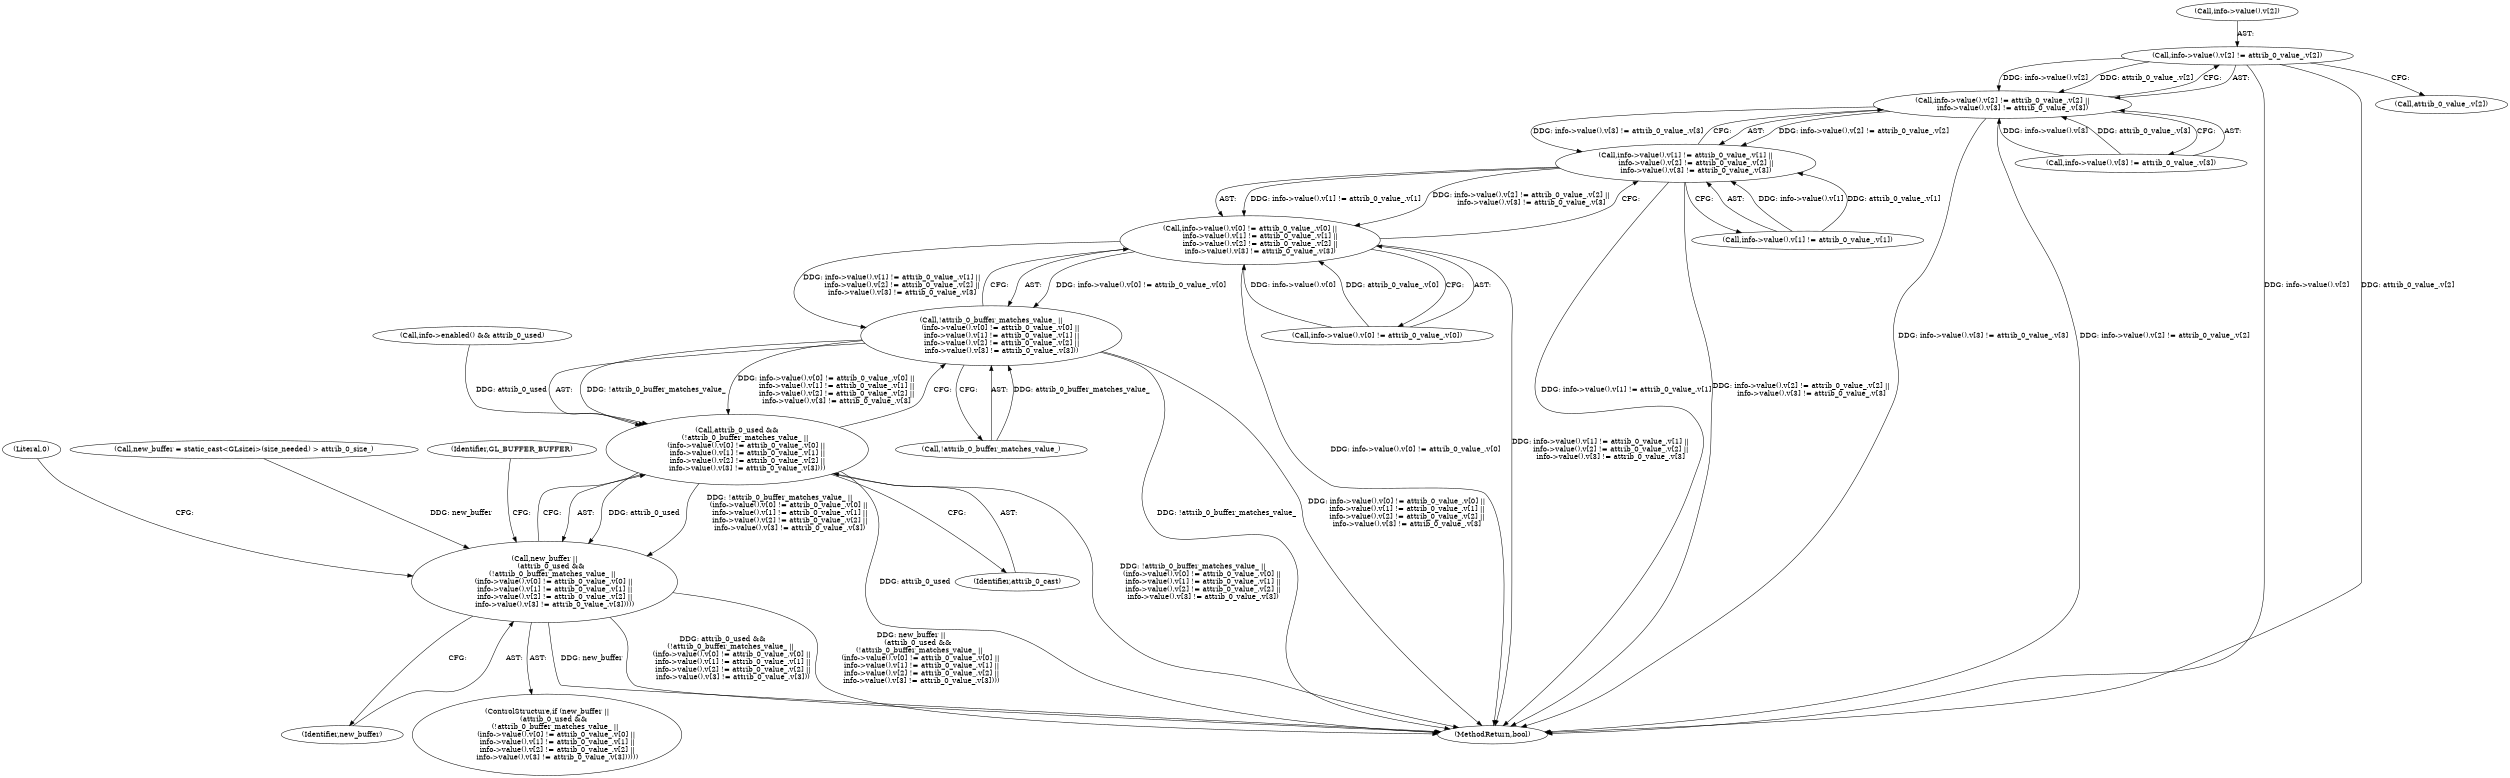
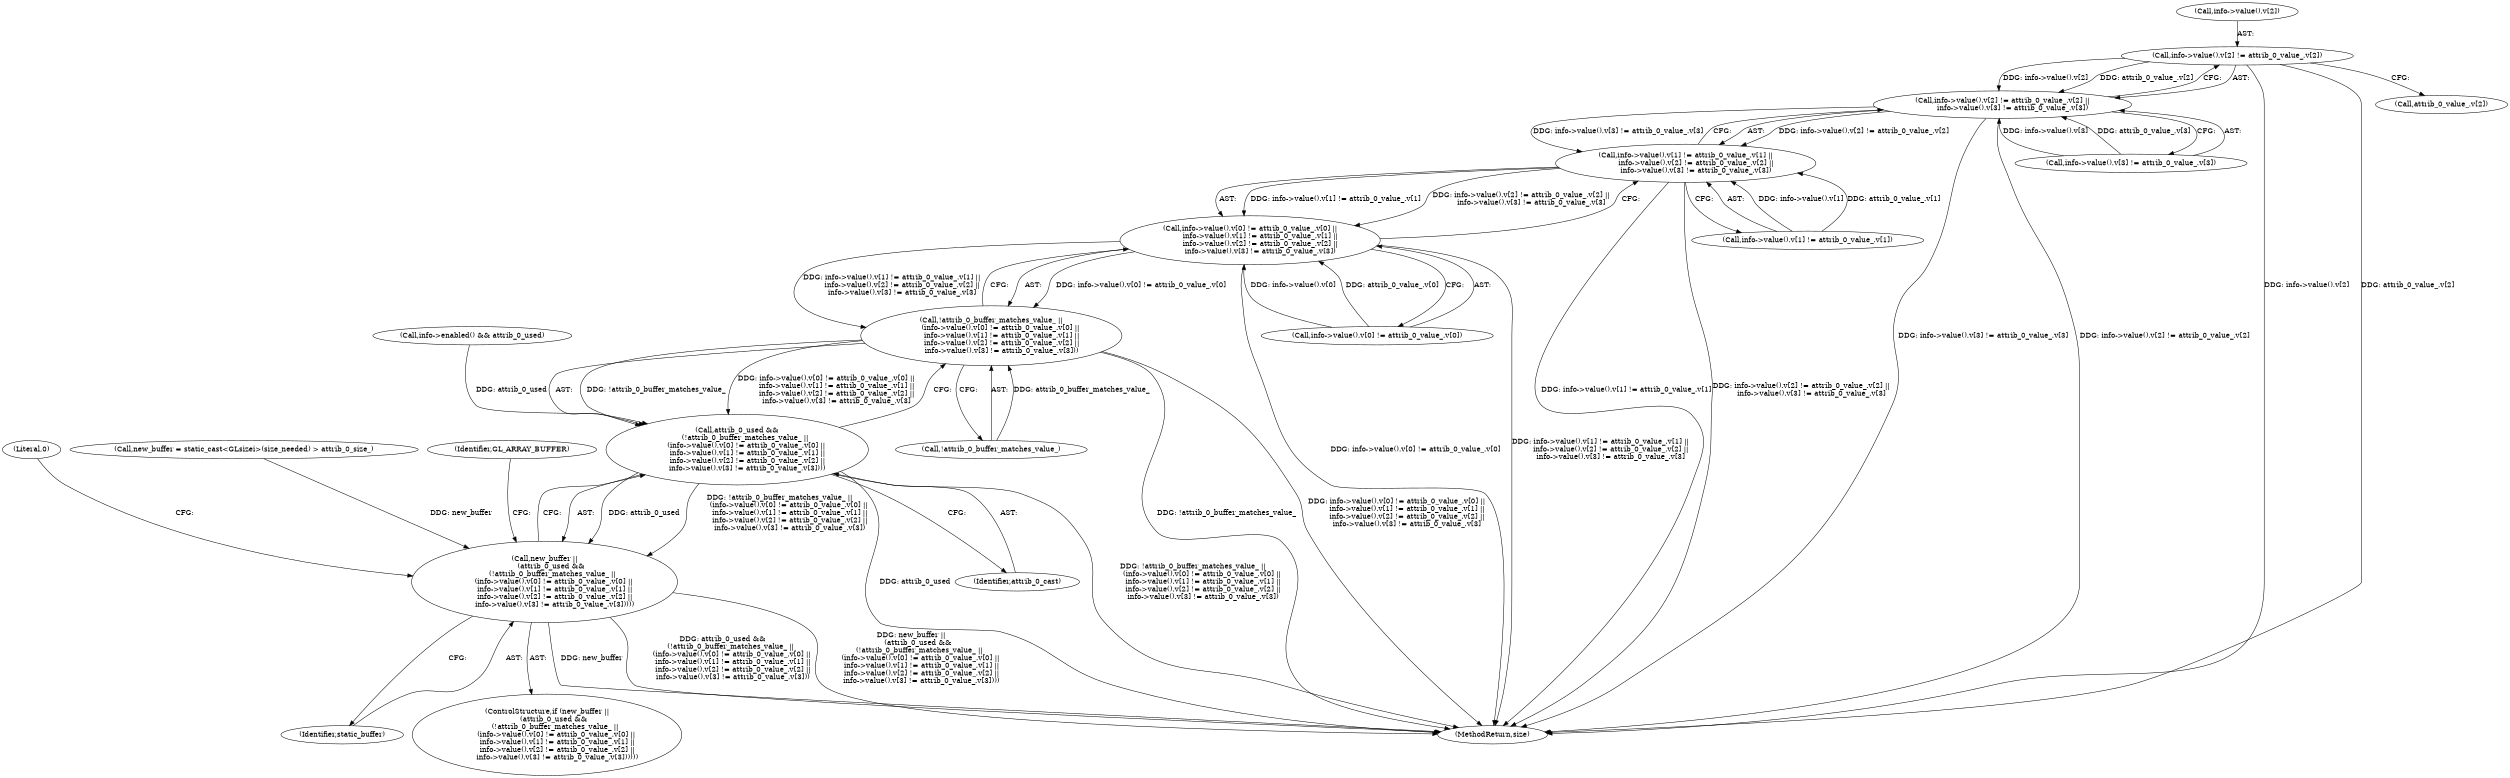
node "(Identifier,GL_BUFFER_BUFFER)": label "(Identifier,GL_BUFFER_BUFFER)" -> "(Identifier,GL_ARRAY_BUFFER)"
node "(Identifier,new_buffer)": label "(Identifier,new_buffer)" -> "(Identifier,static_buffer)"
node "(MethodReturn,bool)": label "(MethodReturn,bool)" -> "(MethodReturn,size)"
